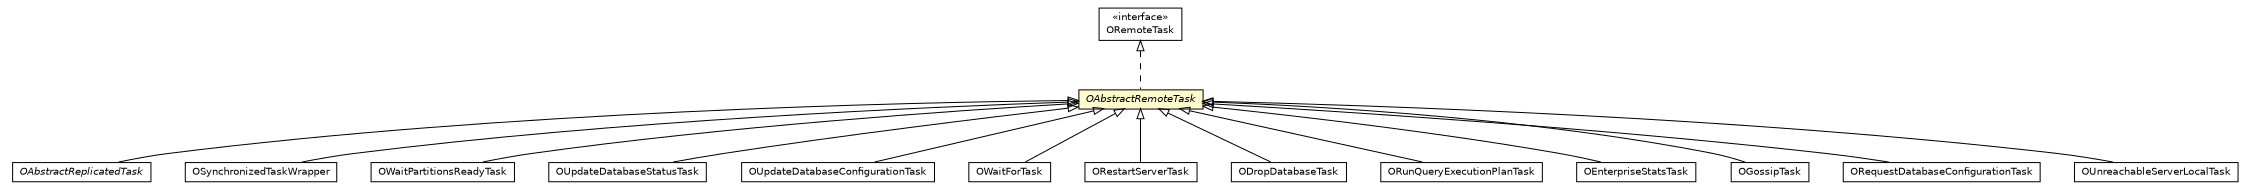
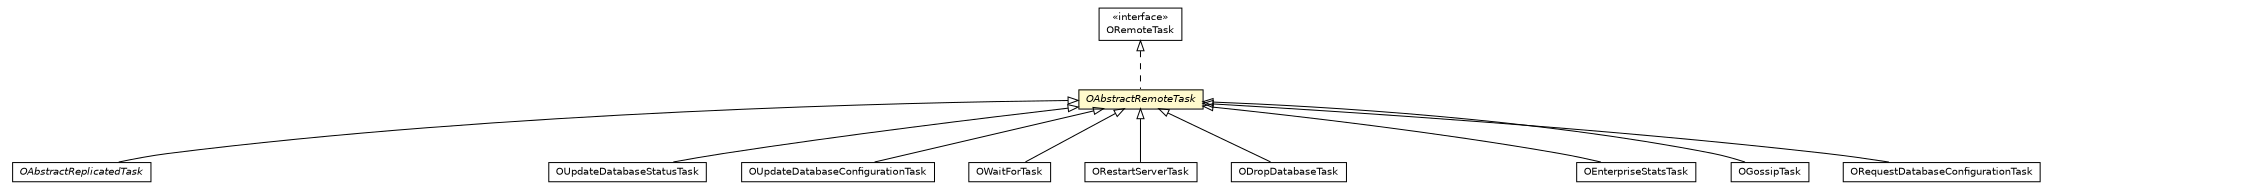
node "OSynchronizedTaskWrapper": removed
node "OWaitPartitionsReadyTask": removed
node "ORunQueryExecutionPlanTask": removed
node "OUnreachableServerLocalTask": removed
